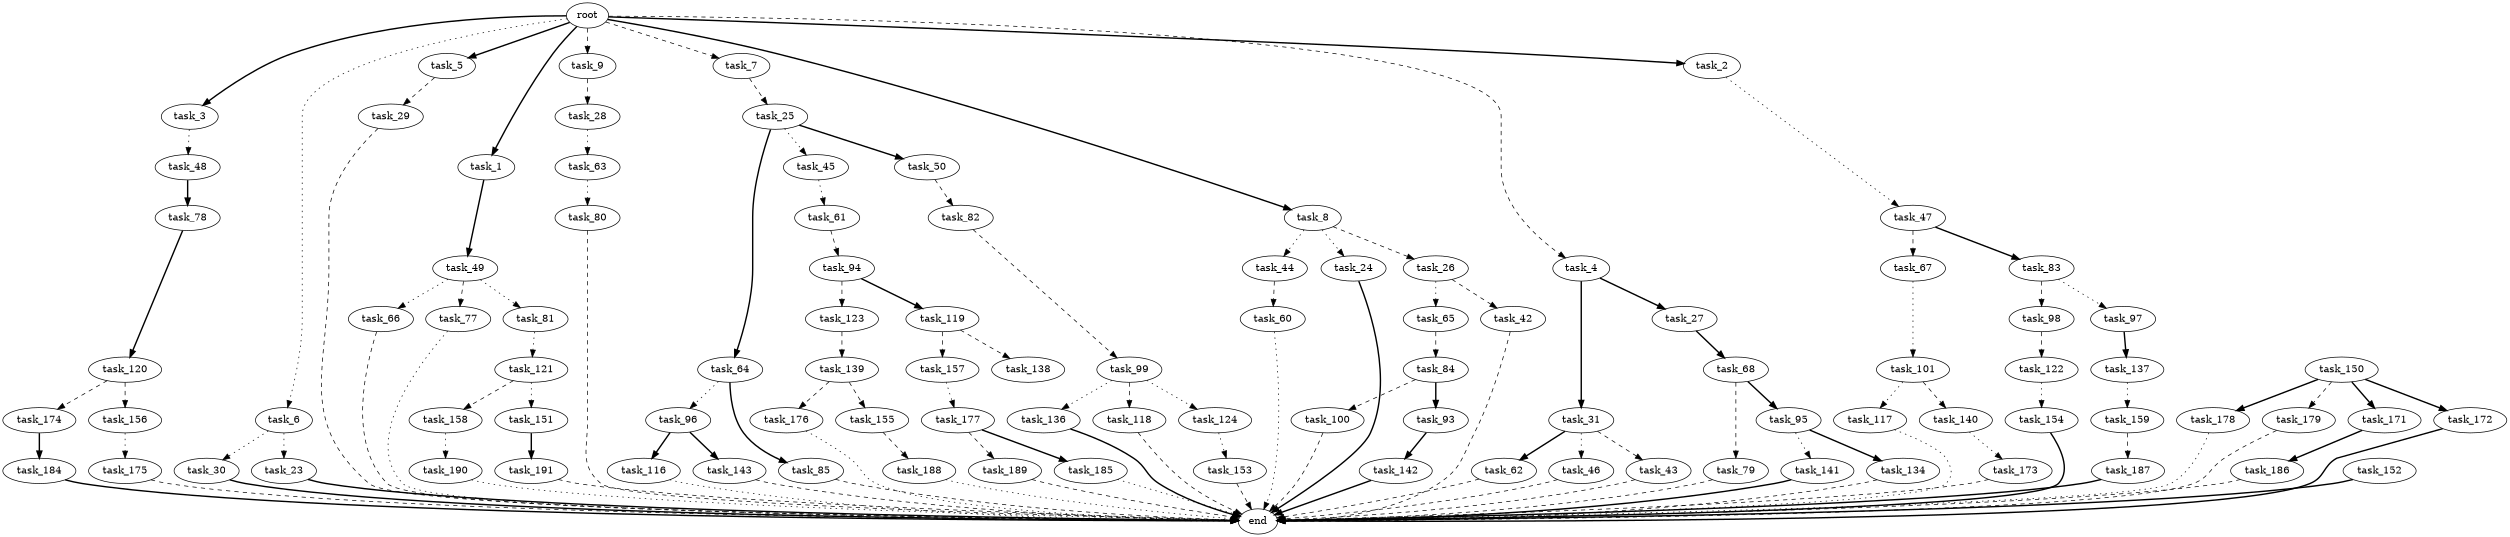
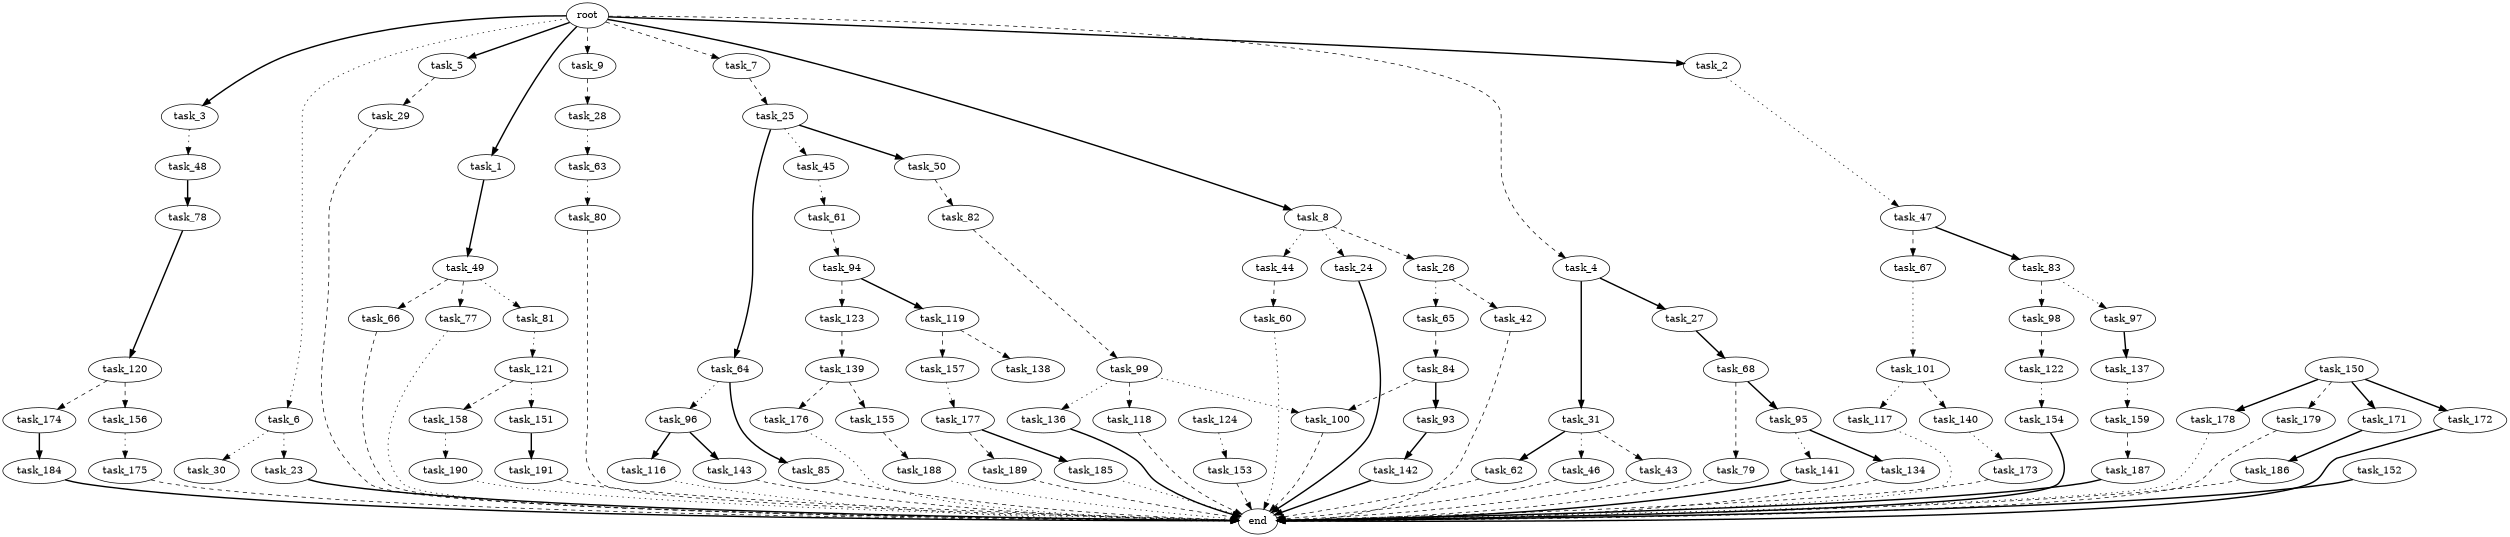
edge "task_49" -> "task_66": style dotted -> dashed
edge "task_99" -> "task_124": now "task_99" -> "task_100"
edge "task_30" -> "end": removed
